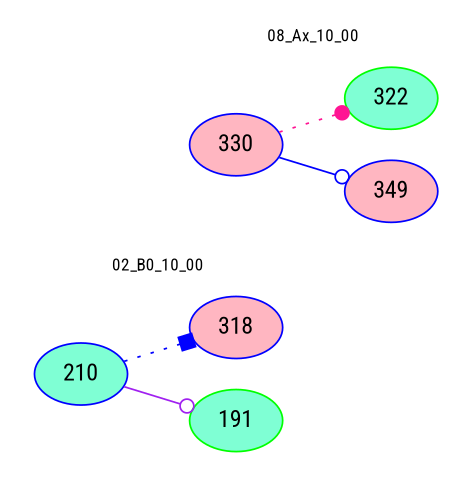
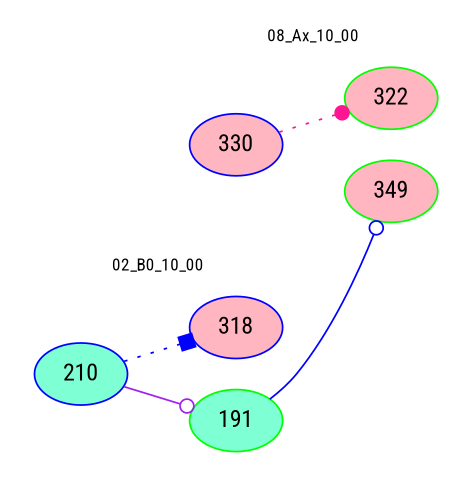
node "322": fillcolor aquamarine -> lightpink
edge "330" -> "349": now "191" -> "349"
node "349": color blue -> green
